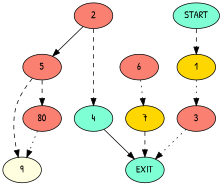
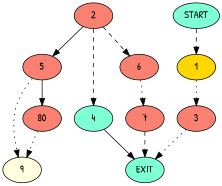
edge "2" -> "6": added
edge "5" -> "80": style dashed -> solid
edge "5" -> "9": style dashed -> dotted
node "7": fillcolor gold -> salmon
